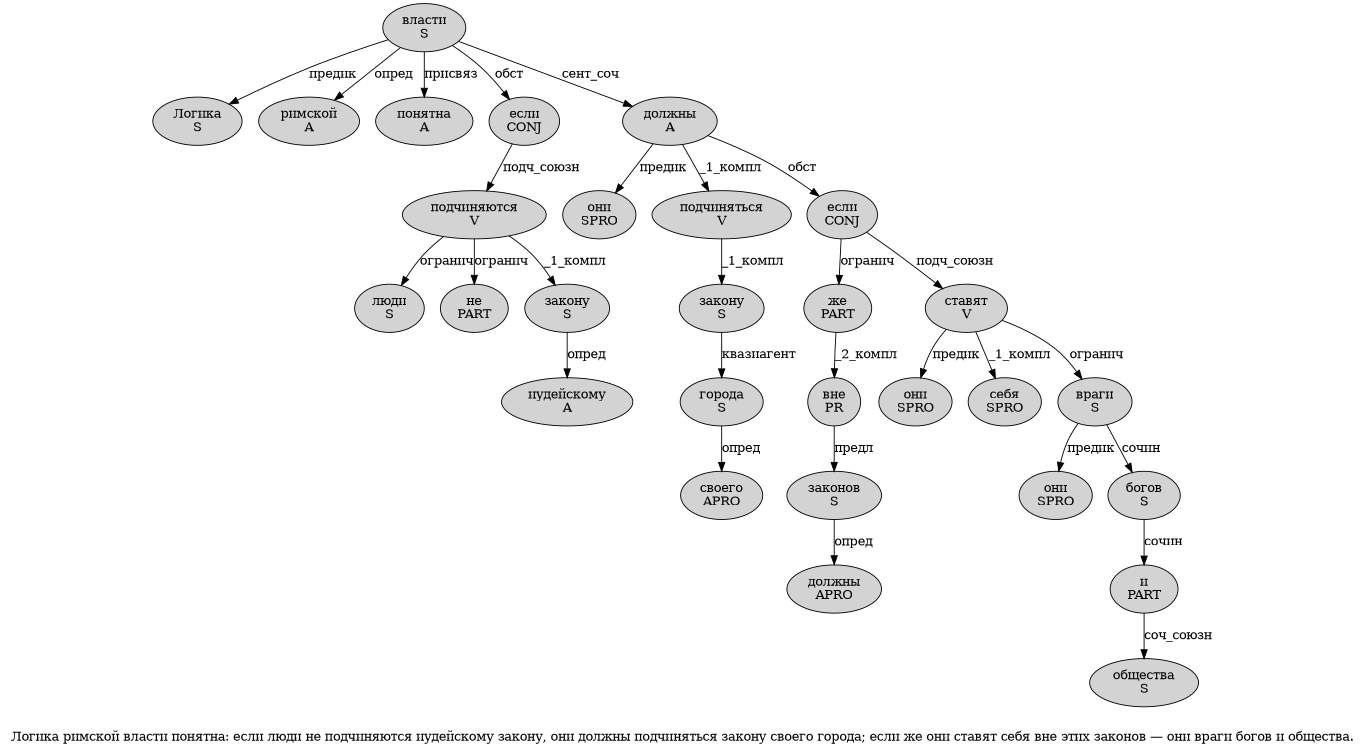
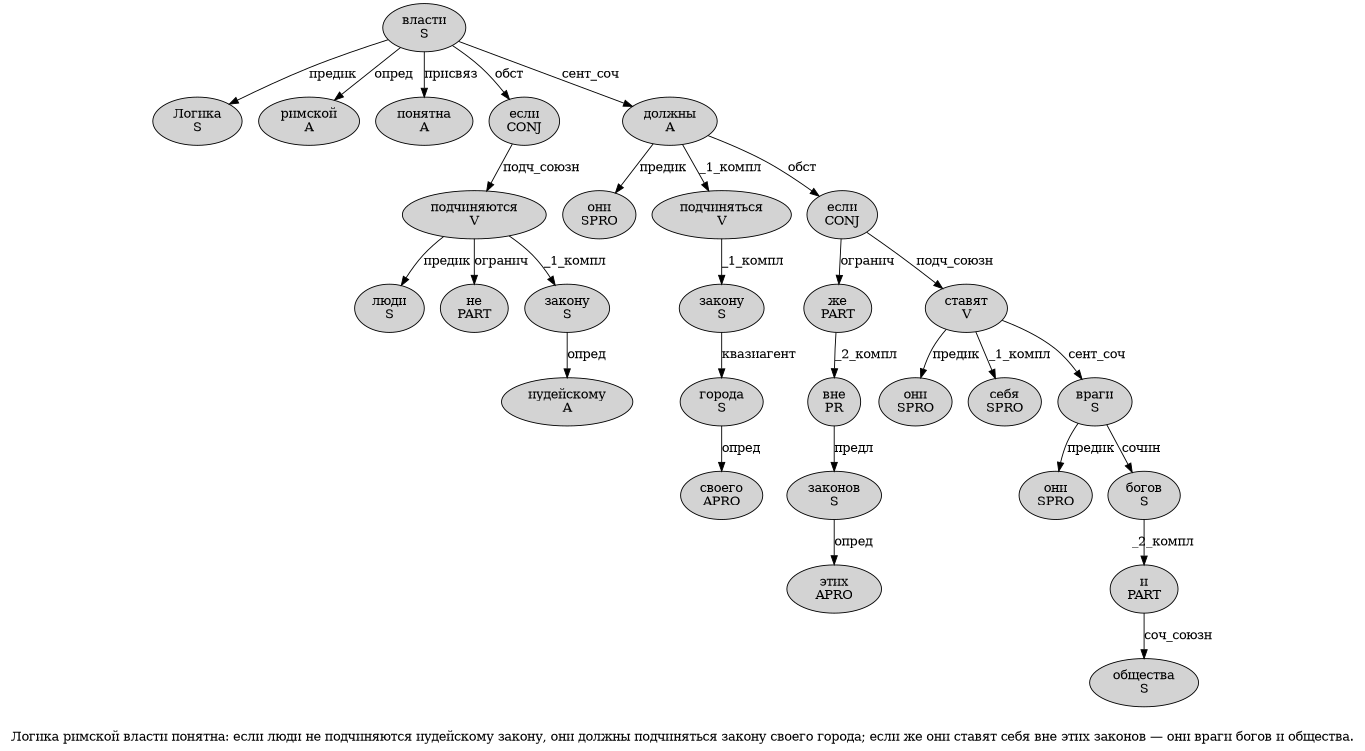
edge "подчиняются V" -> "люди S": label "огранич" -> "предик"
edge "ставят V" -> "враги S": label "огранич" -> "сент_соч"
edge "богов S" -> "и PART": label "сочин" -> "_2_компл"
node "должны APRO": label "должны APRO" -> "этих APRO"
